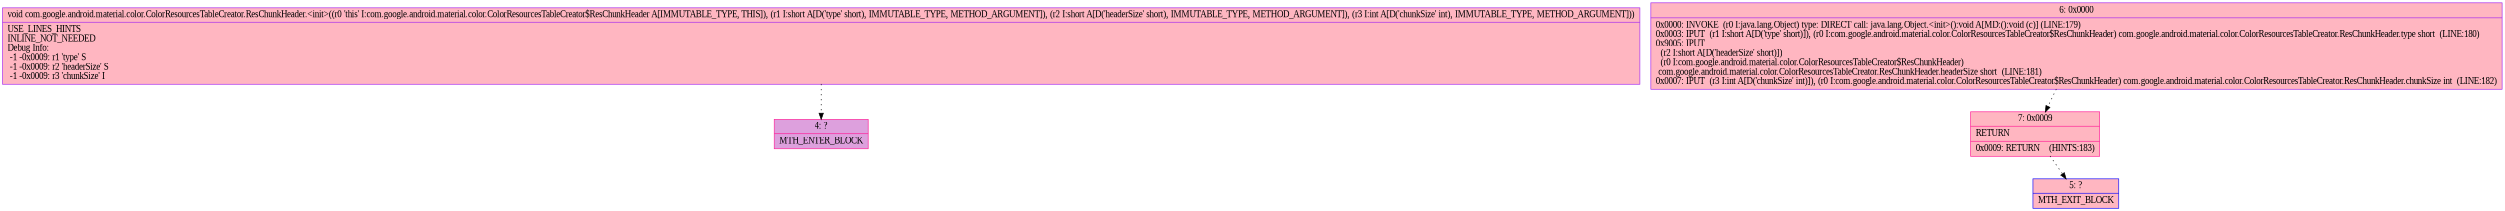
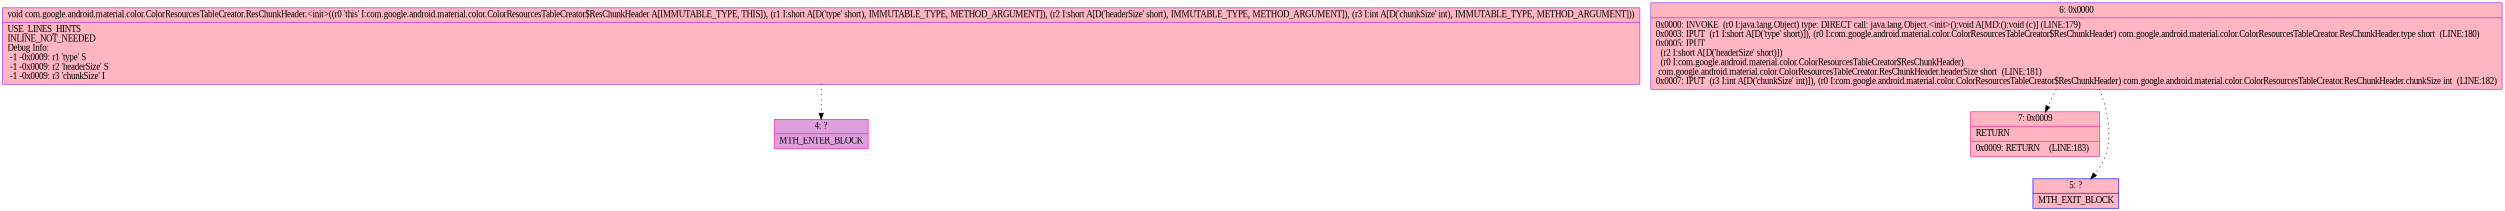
node "6: 0x0000": text "0x9005: IPUT" -> "0x0005: IPUT"
node "7: 0x0009": text "0x0009: RETURN    (HINTS:183)" -> "0x0009: RETURN    (LINE:183)"
edge "7: 0x0009" -> "5: ?": now "6: 0x0000" -> "5: ?"
